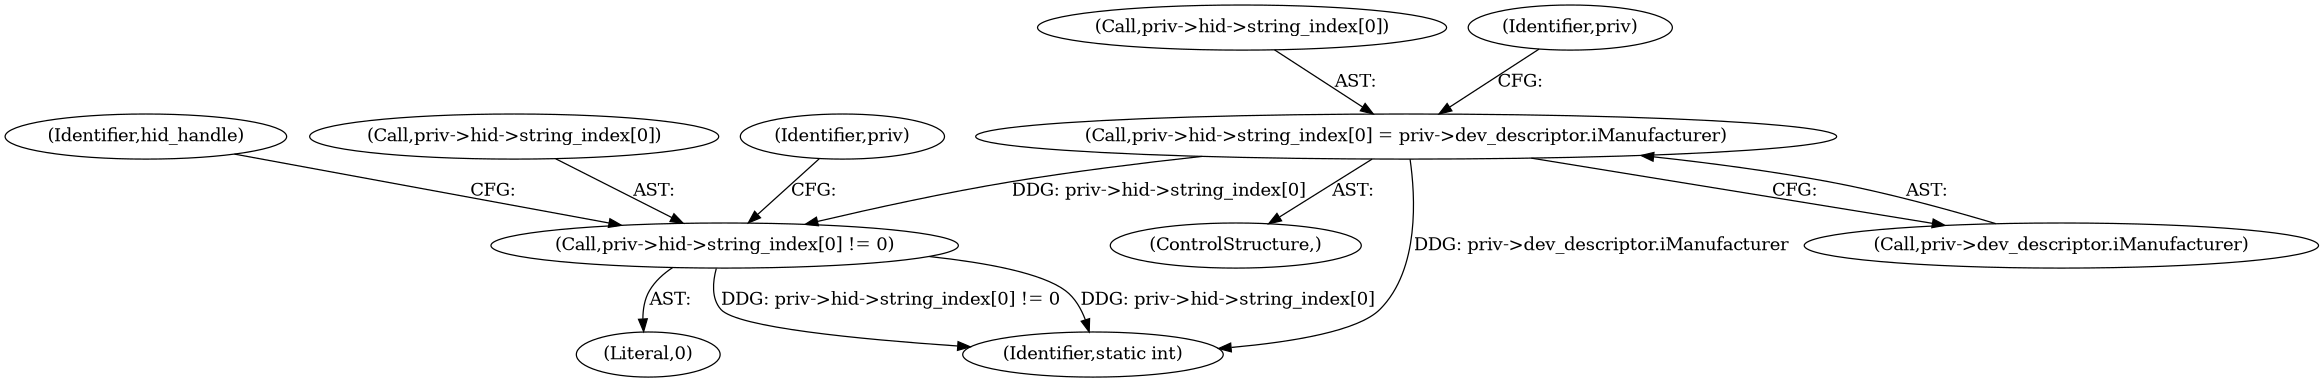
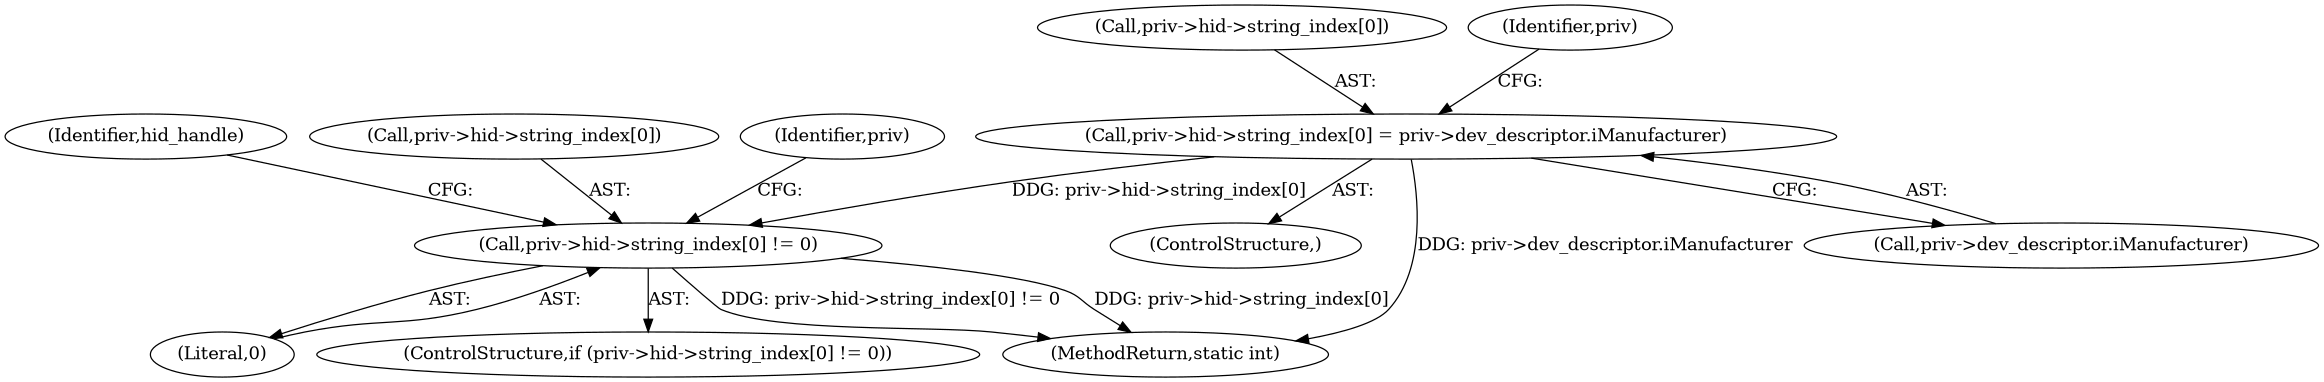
edge "(Literal,0)" -> "(Call,priv->hid->string_index[0] != 0)": added, label "AST:"
node "(ControlStructure,if (priv->hid->string_index[0] != 0))": added
node "(Identifier,static int)": label "(Identifier,static int)" -> "(MethodReturn,static int)"
